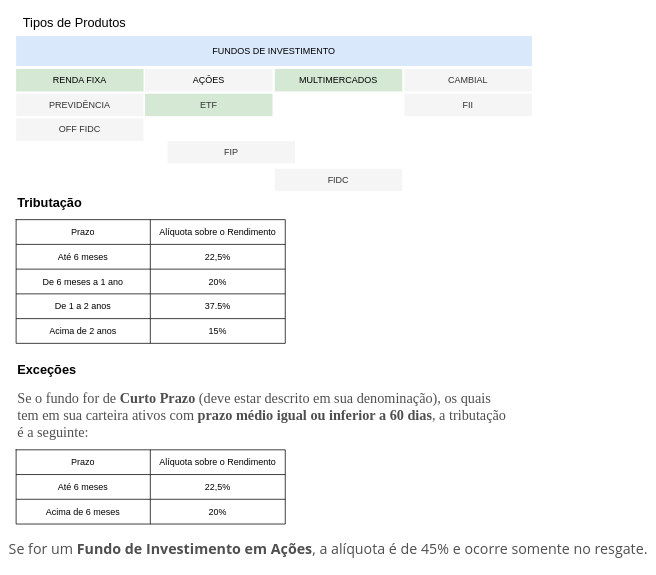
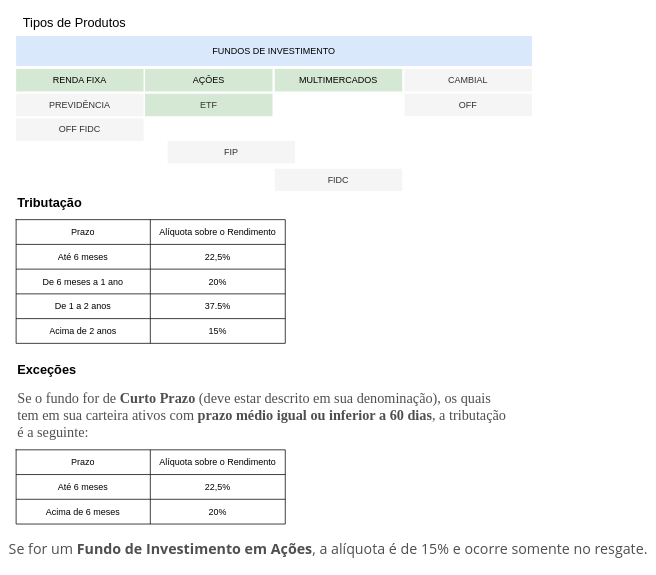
node "AÇÔES": fillcolor #f5f5f5 -> #d5e8d4
node "FII": label "FII" -> "OFF"
node "Se for um Fundo de Investimento em Ações, a alíquota é de 45% e ocorre somente no resgate.": label "Se for um Fundo de Investimento em Ações, a alíquota é de 45% e ocorre somente no resgate." -> "Se for um Fundo de Investimento em Ações, a alíquota é de 15% e ocorre somente no resgate."
